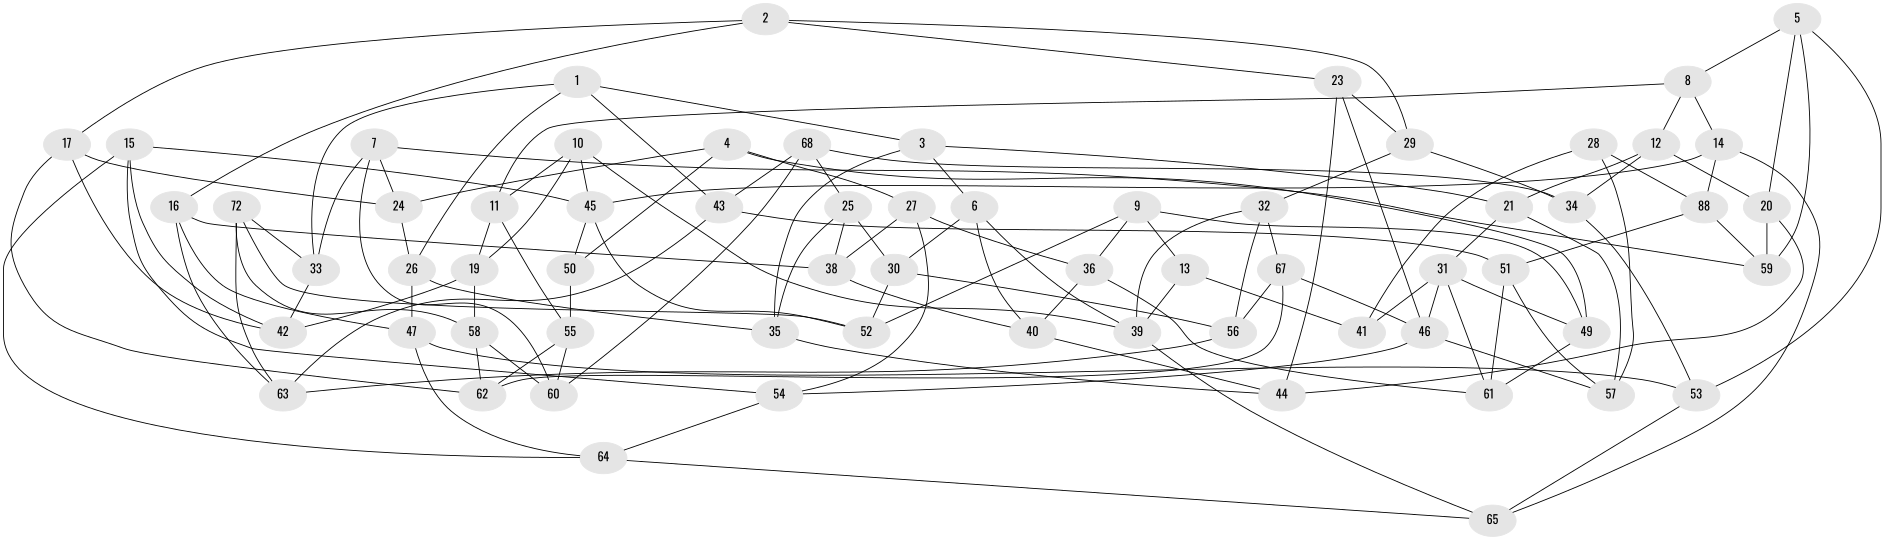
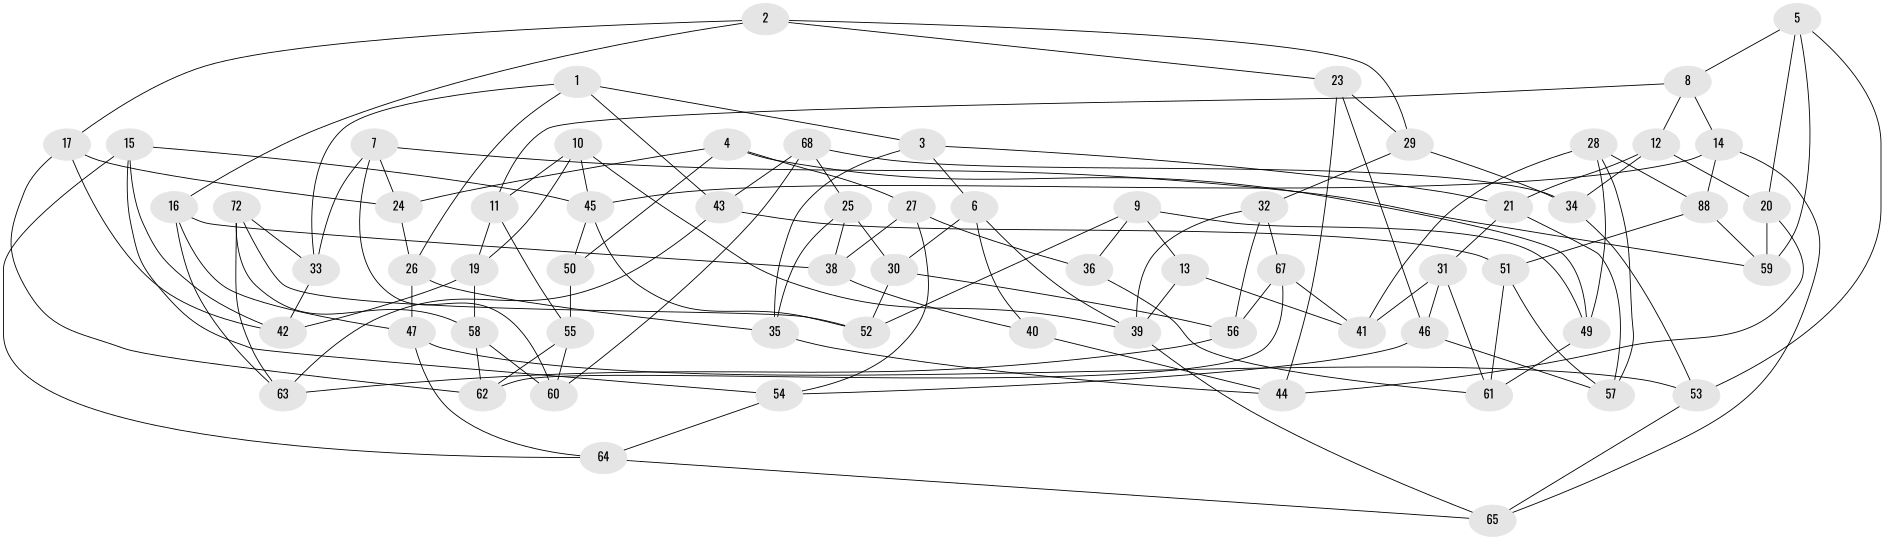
edge "67" -- "46": now "67" -- "41"
edge "31" -- "49": now "28" -- "49"
edge "36" -- "40": removed
